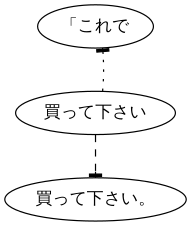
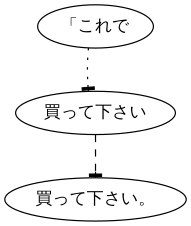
edge "買って下さい" -> "「これで": reversed
